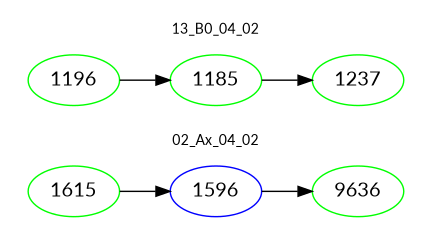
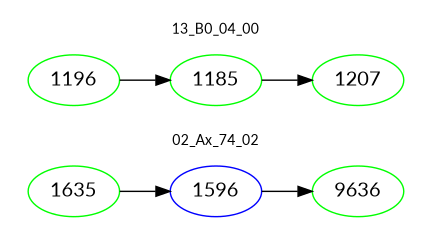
cluster "13_B0_04_02": label "13_B0_04_02" -> "13_B0_04_00"
node "1237": label "1237" -> "1207"
cluster "02_Ax_04_02": label "02_Ax_04_02" -> "02_Ax_74_02"
node "1615": label "1615" -> "1635"
